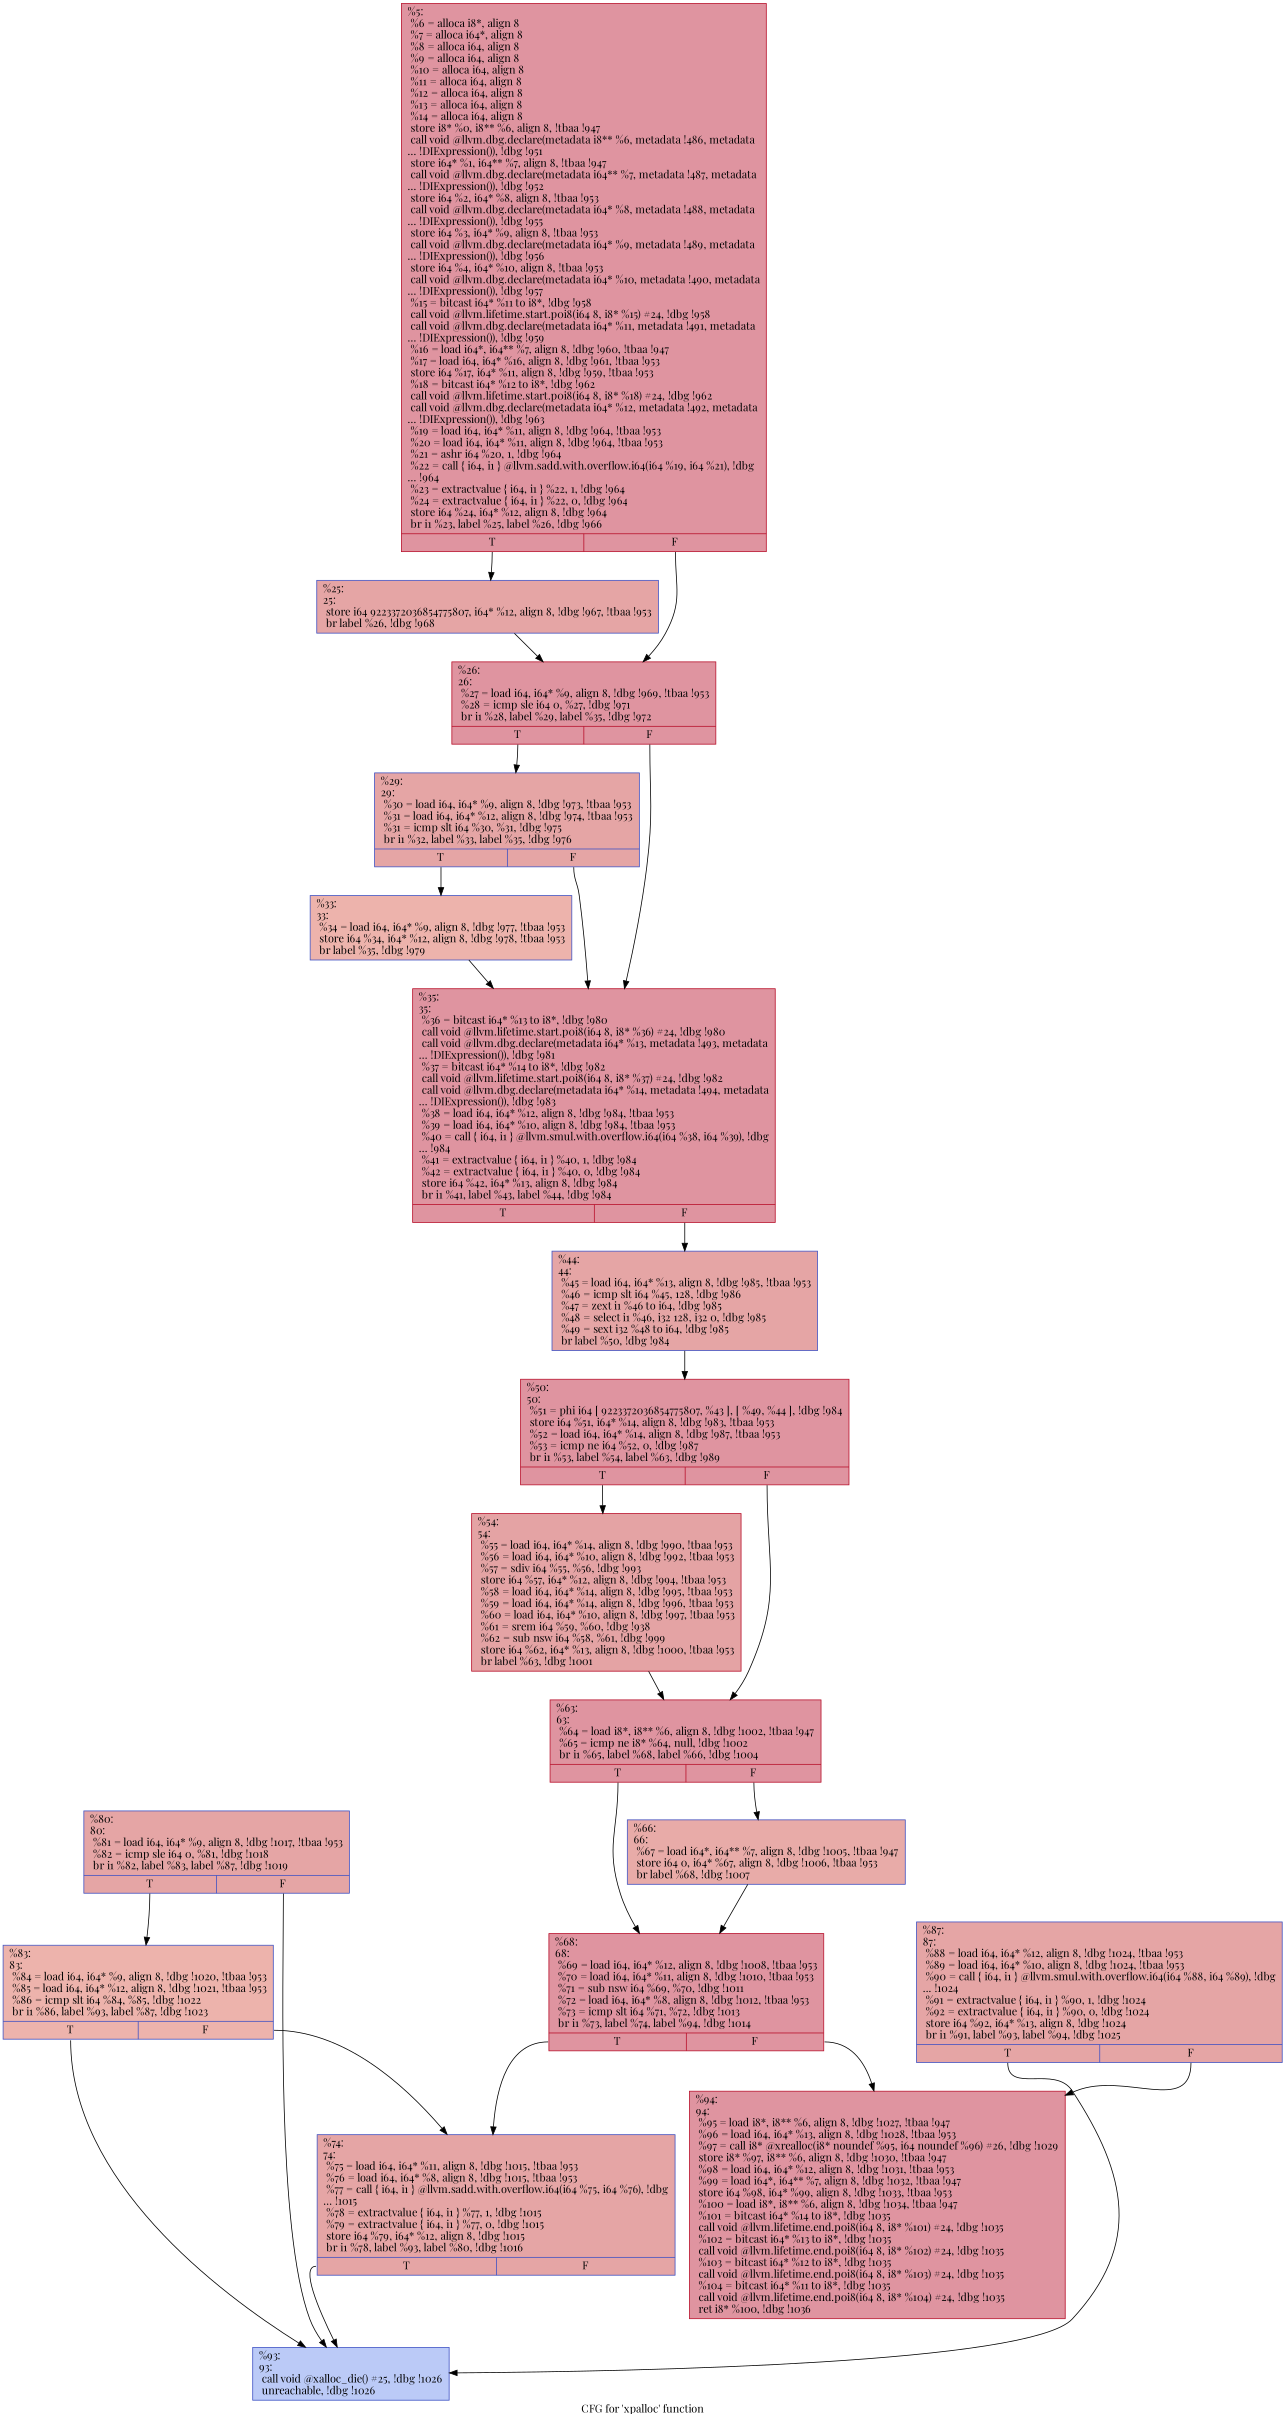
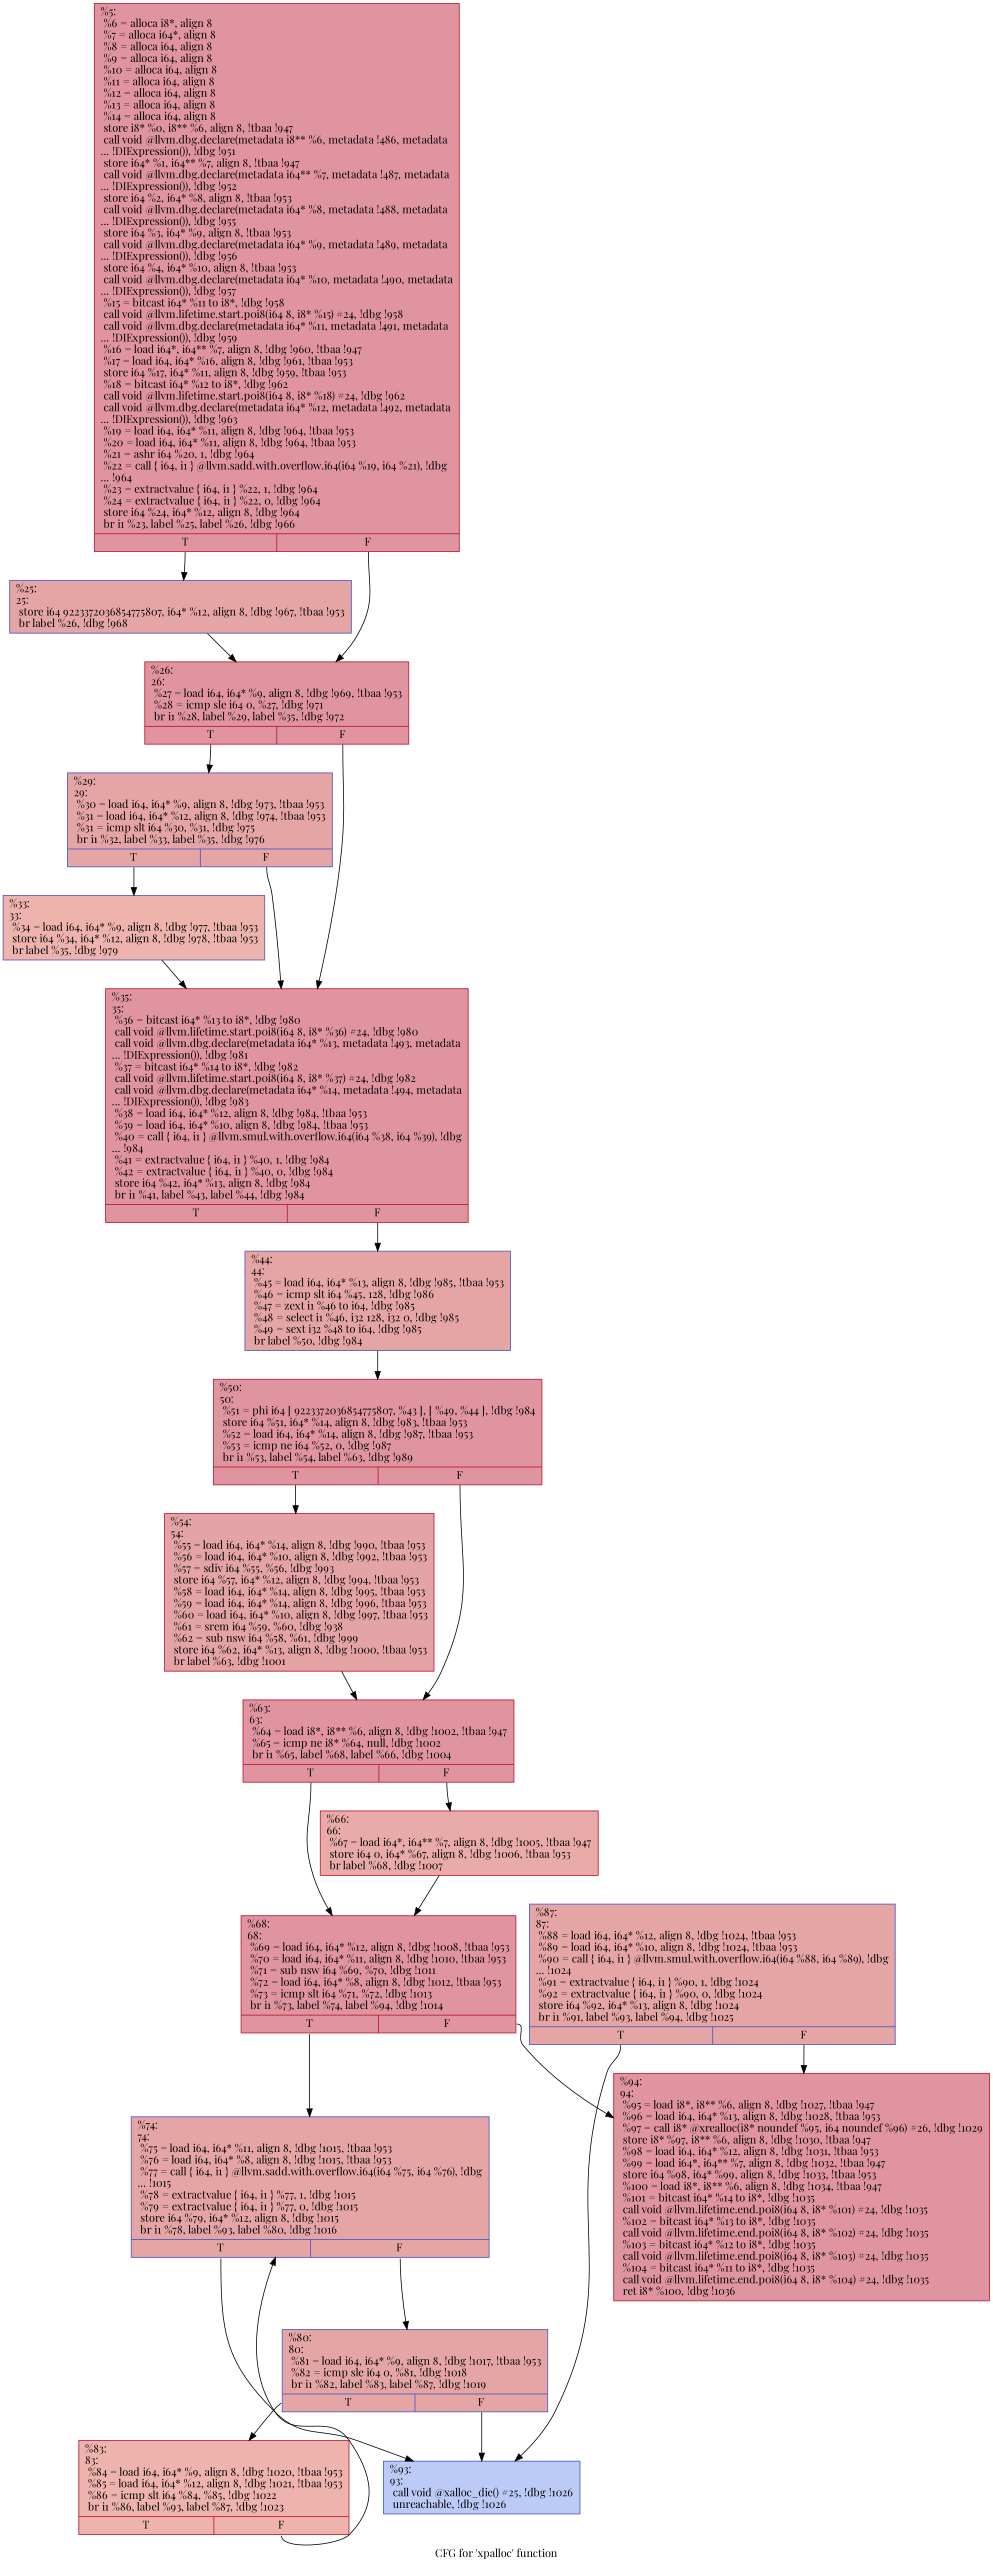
node "%66:": color #3d50c3ff -> #b70d28ff
node "%83:": color #3d50c3ff -> #b70d28ff
edge "%83:" -> "%93:": removed
edge "%74:" -> "%80:": added
